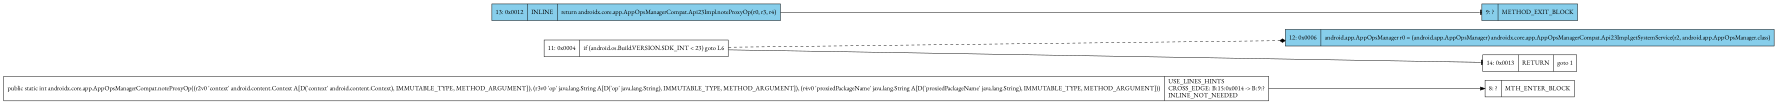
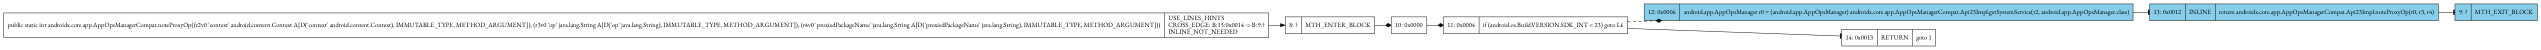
node "9: ?": text "METHOD_EXIT_BLOCK" -> "MTH_EXIT_BLOCK"
edge "12: 0x0006" -> "13: 0x0012": added
node "10: 0x0000": added
